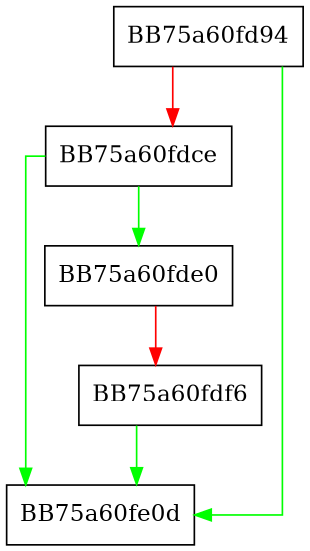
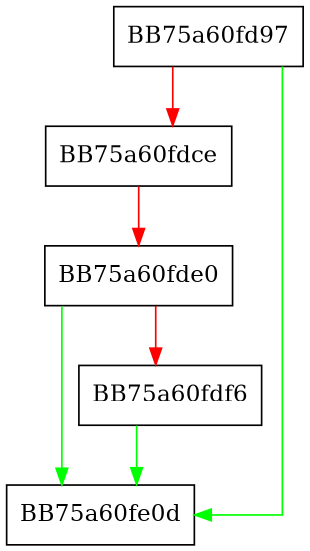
node "BB75a60fd94": label "BB75a60fd94" -> "BB75a60fd97"
edge "BB75a60fdce" -> "BB75a60fde0": color green -> red
edge "BB75a60fdce" -> "BB75a60fe0d": now "BB75a60fde0" -> "BB75a60fe0d"
